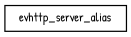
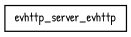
node "evhttp_server_alias": label "evhttp_server_alias" -> "evhttp_server_evhttp"
